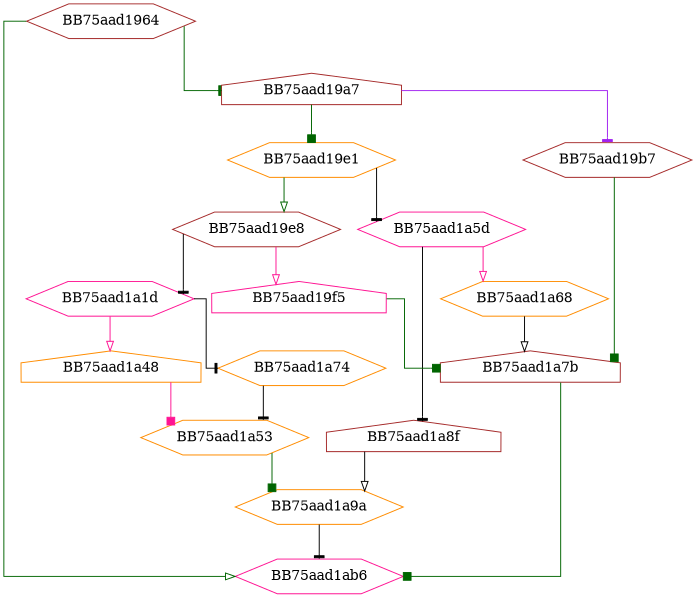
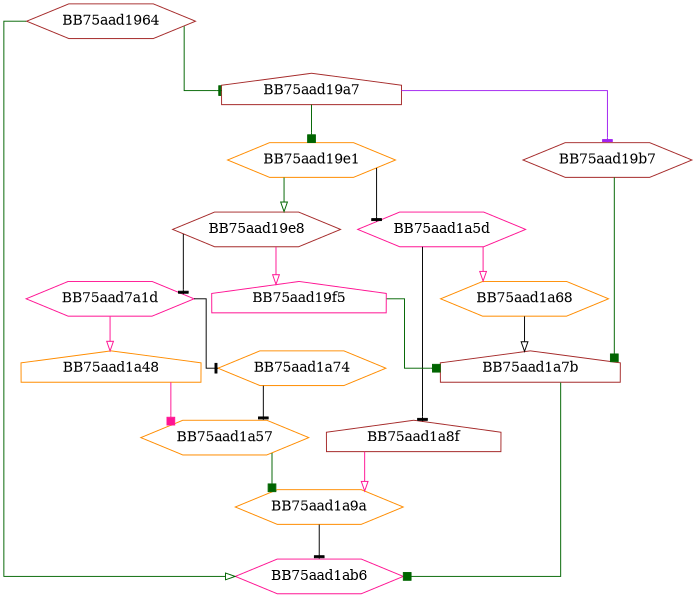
node "BB75aad1a1d": label "BB75aad1a1d" -> "BB75aad7a1d"
node "BB75aad1a53": label "BB75aad1a53" -> "BB75aad1a57"
edge "BB75aad1a8f" -> "BB75aad1a9a": color black -> deeppink
